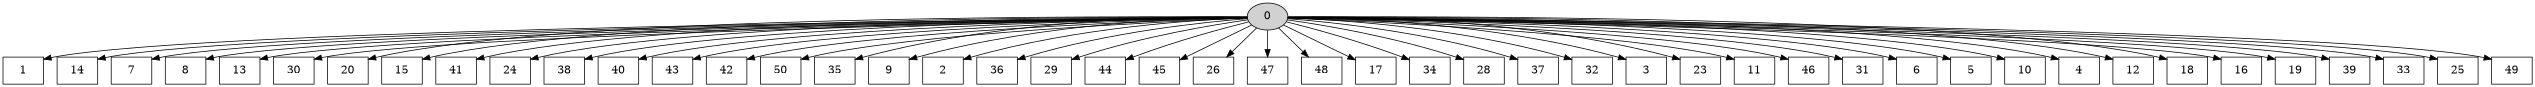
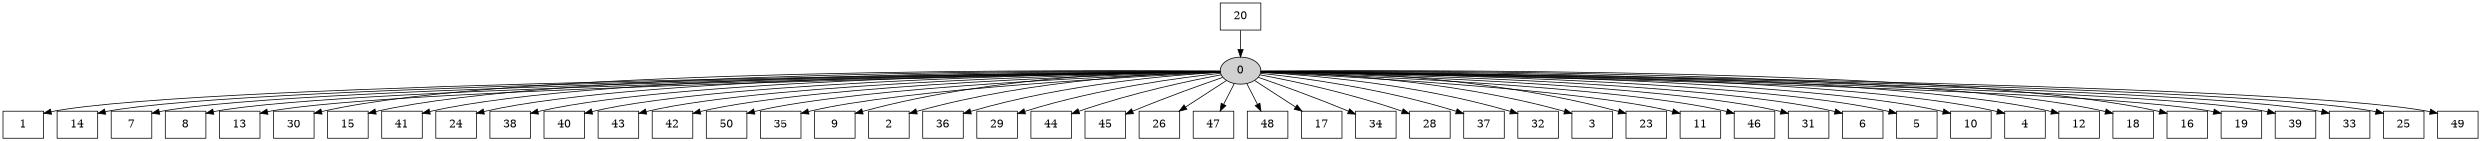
edge "0" -> "20": reversed
